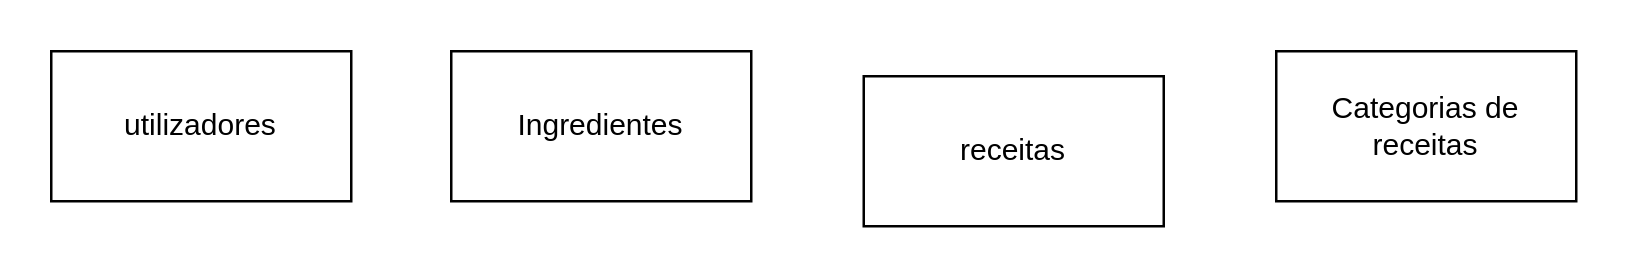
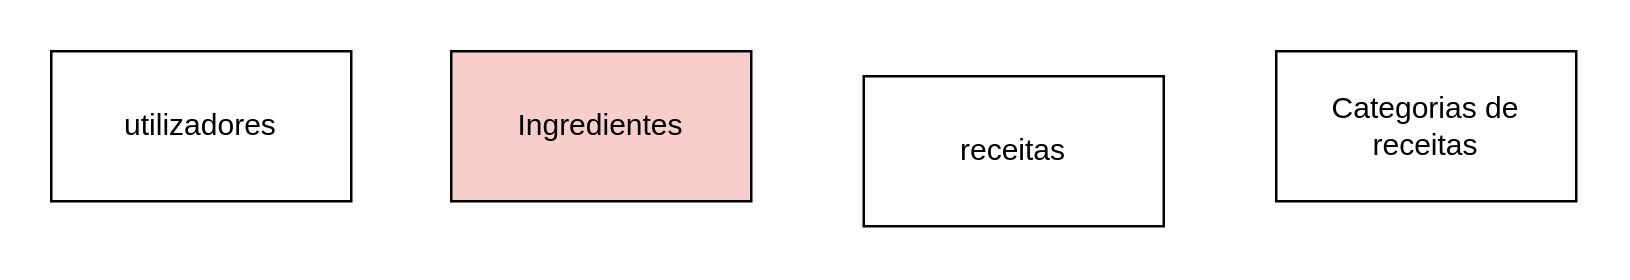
node "Ingredientes": fillcolor #ffffff -> #f8cecc
